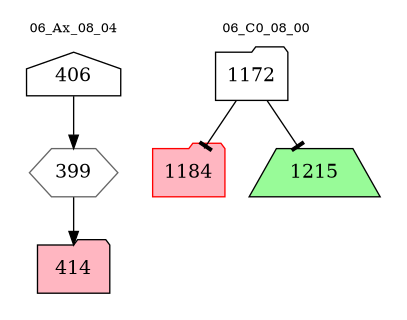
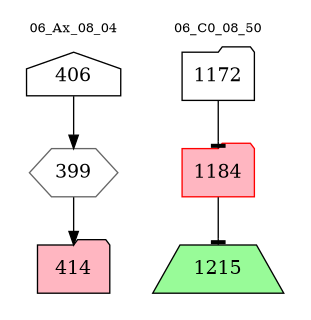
cluster "06_C0_08_00": label "06_C0_08_00" -> "06_C0_08_50"
edge "1172" -> "1215": now "1184" -> "1215"
